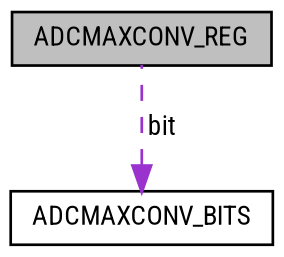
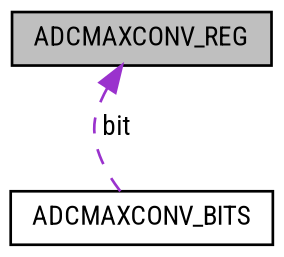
edge "ADCMAXCONV_REG" -> "ADCMAXCONV_BITS": reversed
